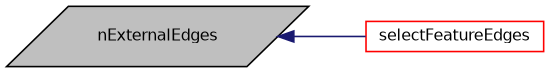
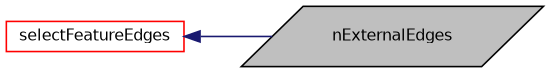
edge "selectFeatureEdges" -> "nExternalEdges": reversed
